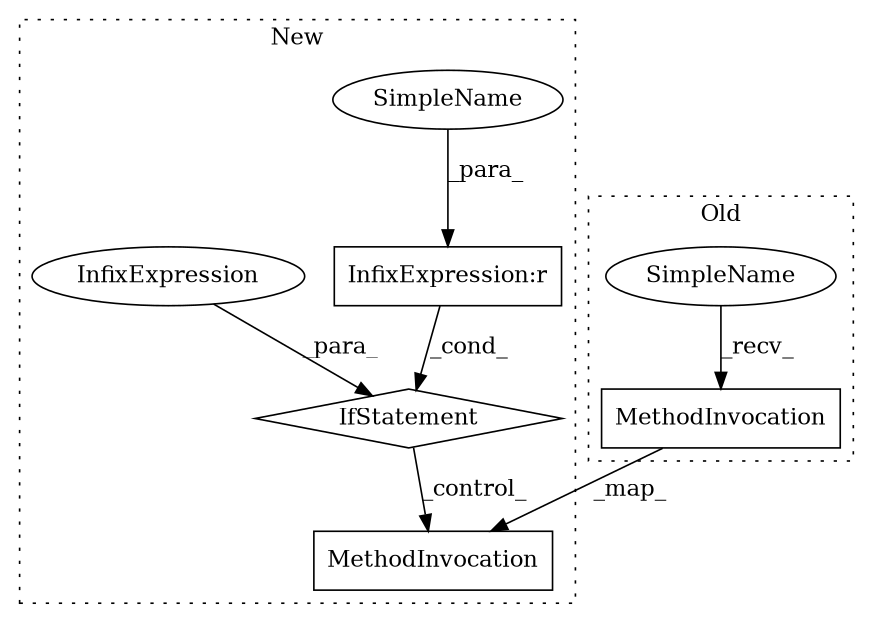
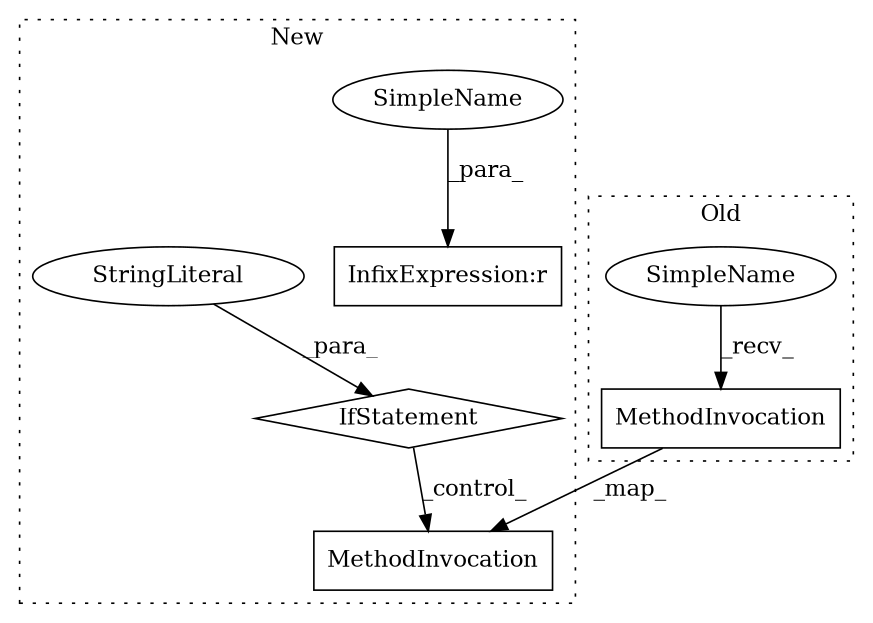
node "InfixExpression": label "InfixExpression" -> "StringLiteral"
edge "InfixExpression:r" -> "IfStatement": removed, label "_cond_"
